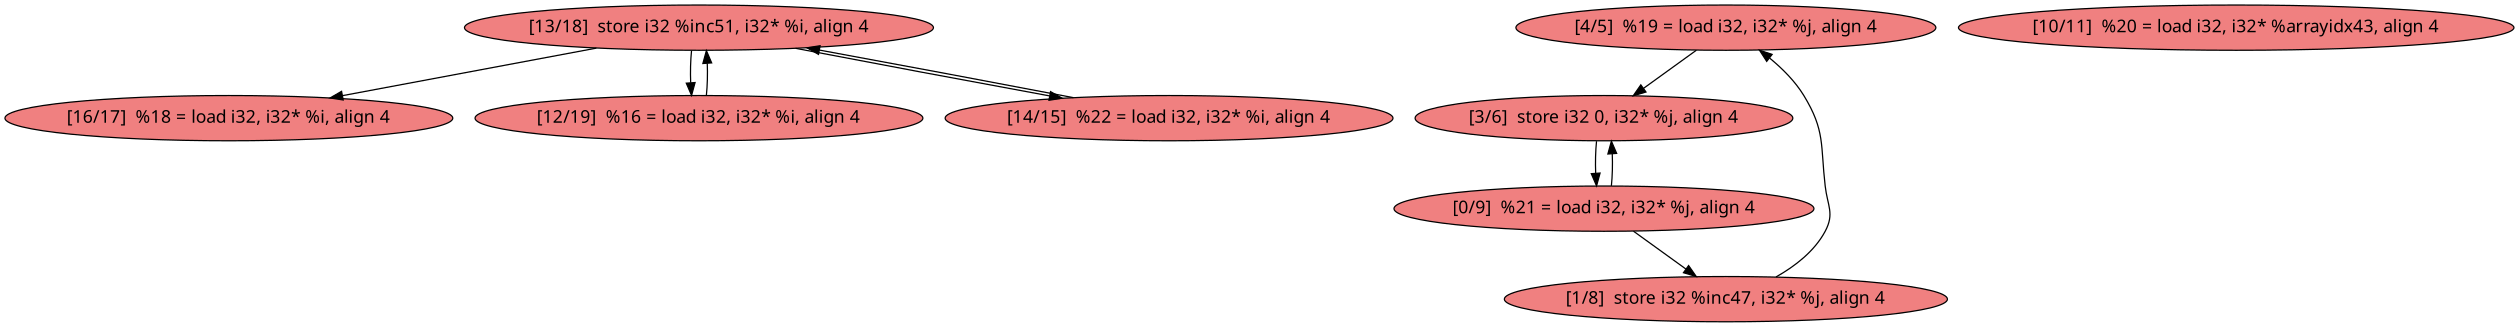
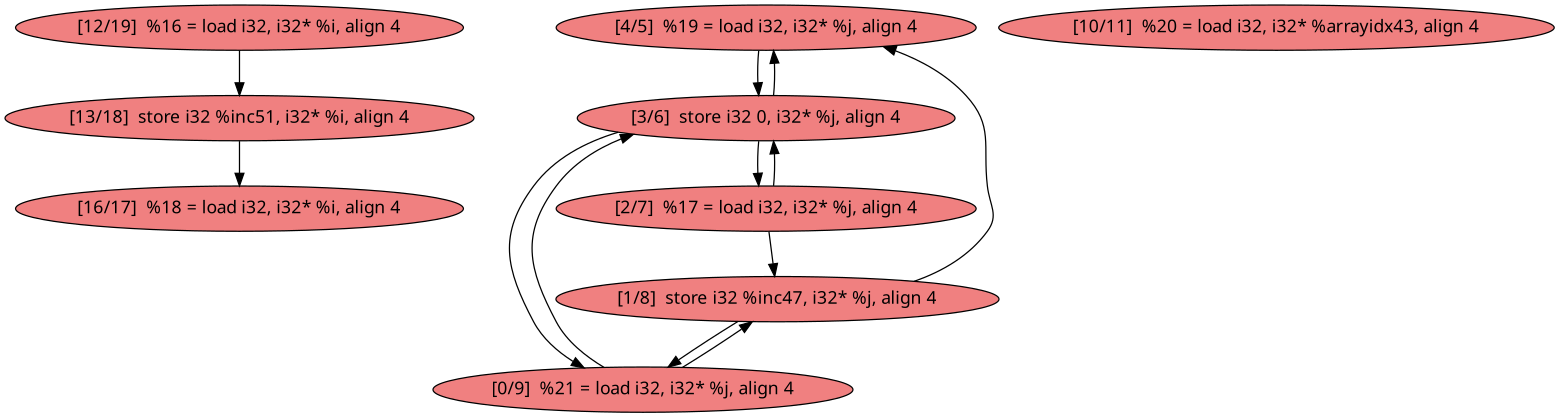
edge "[13/18]  store i32 %inc51, i32* %i, align 4" -> "[12/19]  %16 = load i32, i32* %i, align 4": removed
edge "[3/6]  store i32 0, i32* %j, align 4" -> "[4/5]  %19 = load i32, i32* %j, align 4": added
node "[14/15]  %22 = load i32, i32* %i, align 4": removed
node "[2/7]  %17 = load i32, i32* %j, align 4": added
edge "[1/8]  store i32 %inc47, i32* %j, align 4" -> "[0/9]  %21 = load i32, i32* %j, align 4": added
